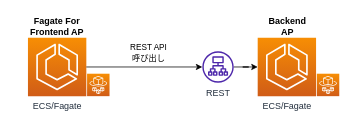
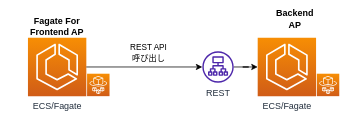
node "Backend AP": moved (288, 27) -> (295, 19)
